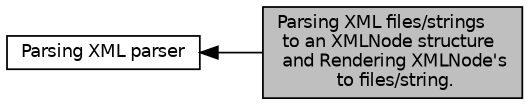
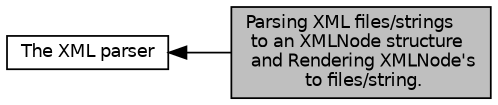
node "Parsing XML parser": label "Parsing XML parser" -> "The XML parser"
